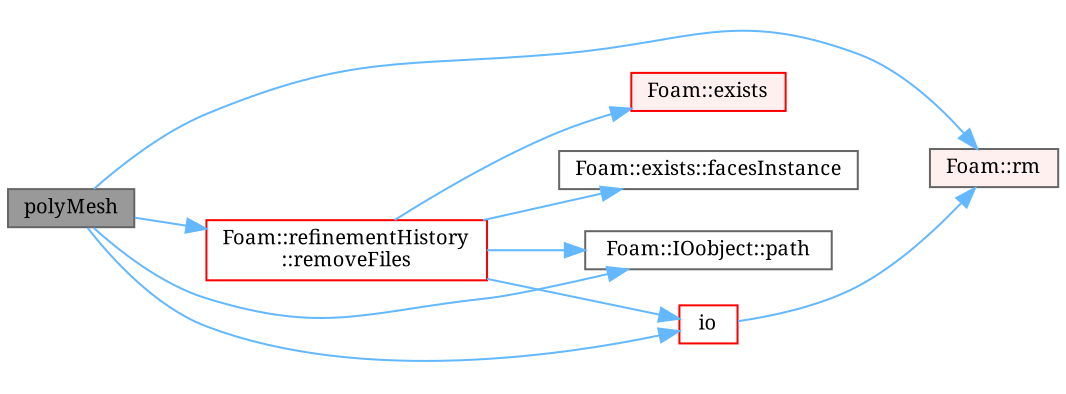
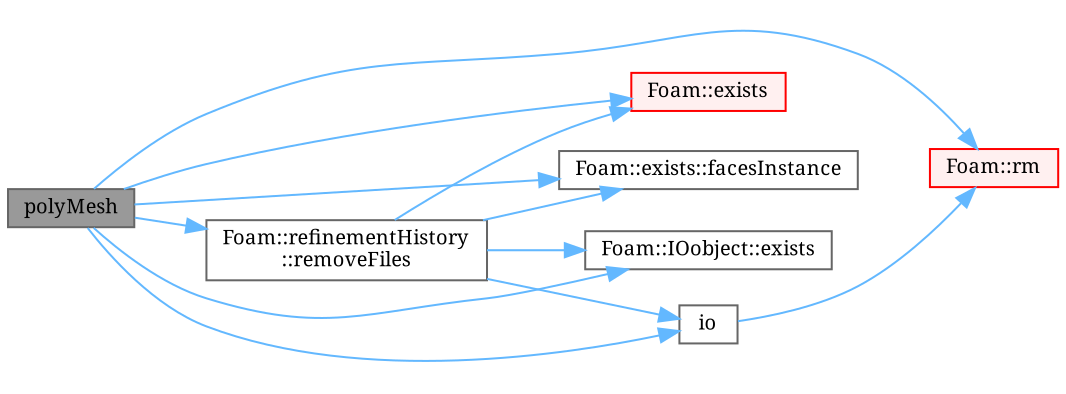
edge "polyMesh" -> "Foam::exists": added
node "Foam::rm": color grey40 -> red
edge "polyMesh" -> "Foam::exists::facesInstance": added
node "Foam::refinementHistory ::removeFiles": color red -> grey40
node "Foam::IOobject::path": label "Foam::IOobject::path" -> "Foam::IOobject::exists"
node "io": color red -> grey40
